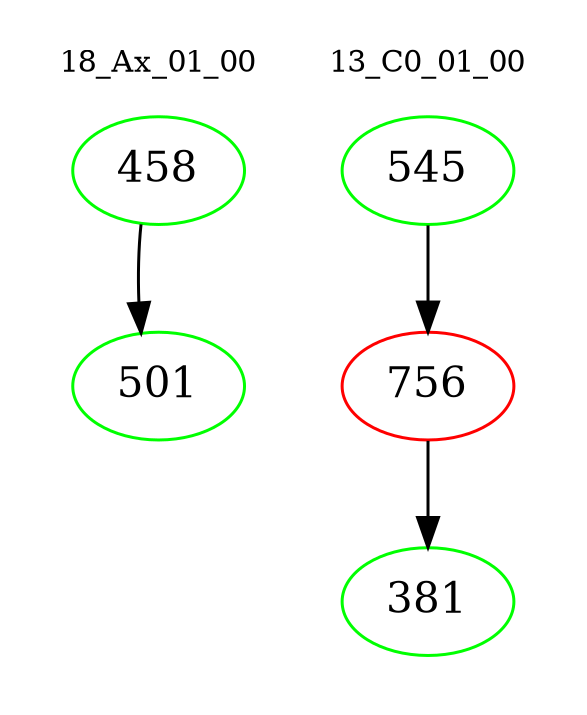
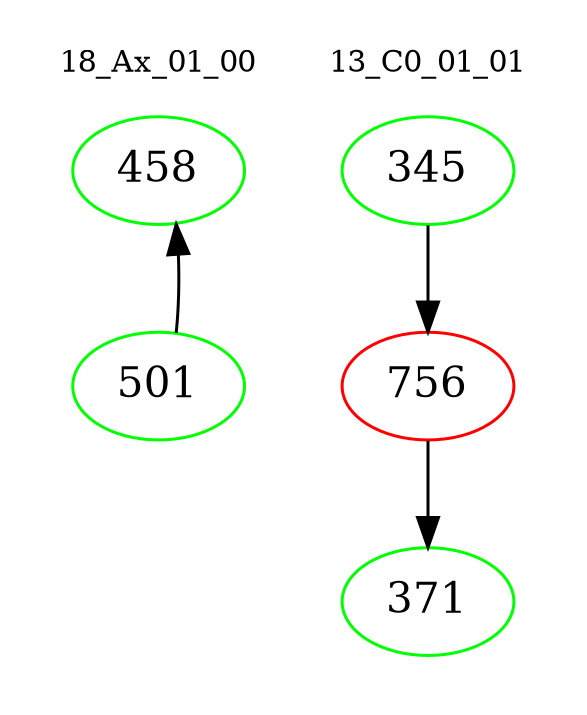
cluster "13_C0_01_00": label "13_C0_01_00" -> "13_C0_01_01"
node "545": label "545" -> "345"
edge "458" -> "501": reversed
node "381": label "381" -> "371"
